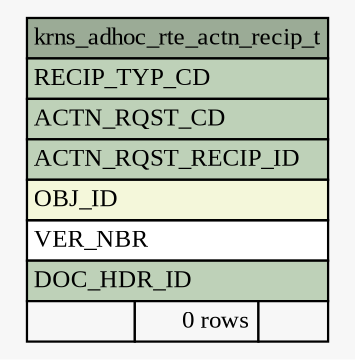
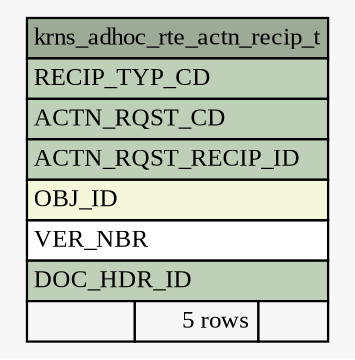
node "krns_adhoc_rte_actn_recip_t": text "0 rows" -> "5 rows"
